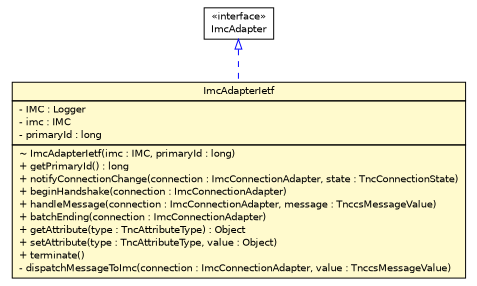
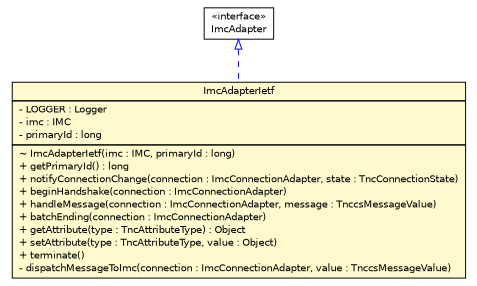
node "ImcAdapterIetf": text "- IMC : Logger" -> "- LOGGER : Logger"
